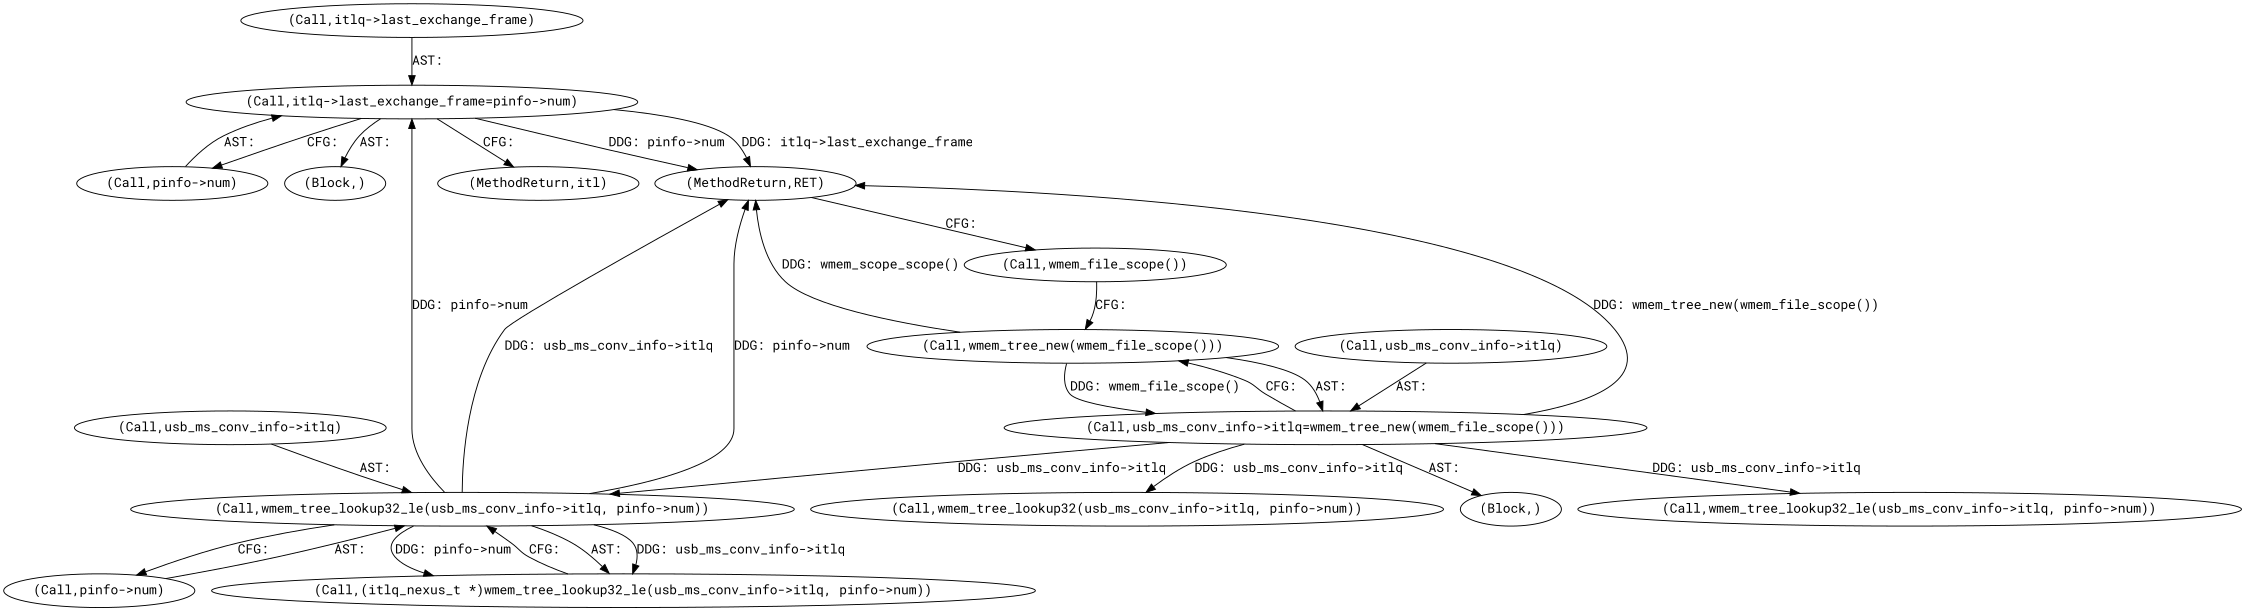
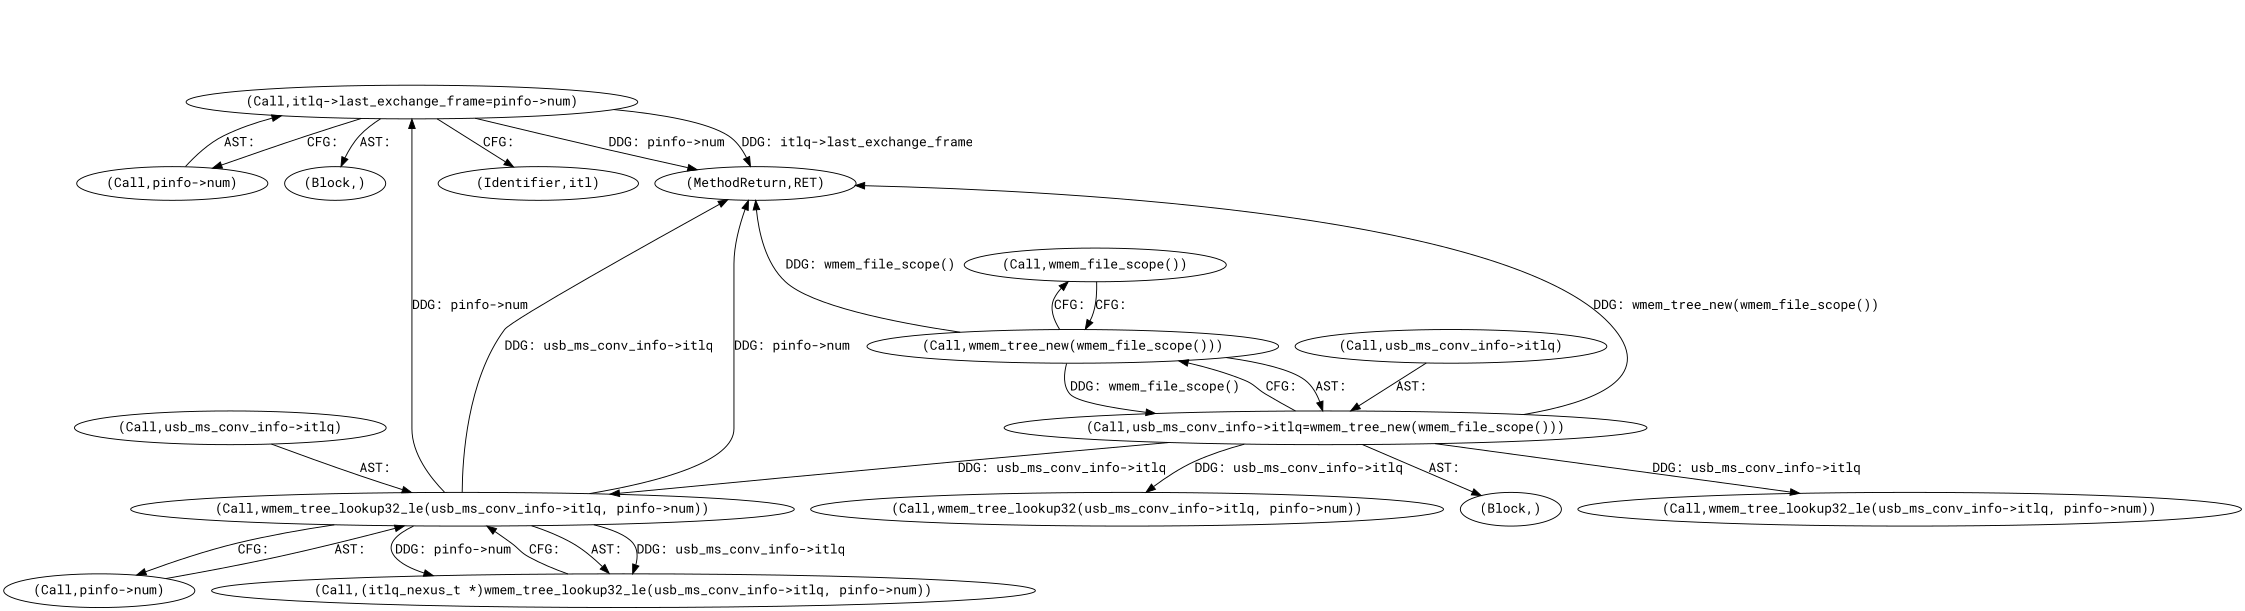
node "(Call,itlq->last_exchange_frame)": removed
node "(MethodReturn,itl)": label "(MethodReturn,itl)" -> "(Identifier,itl)"
edge "(MethodReturn,RET)" -> "(Call,wmem_file_scope())": now "(Call,wmem_tree_new(wmem_file_scope()))" -> "(Call,wmem_file_scope())"
edge "(Call,wmem_tree_new(wmem_file_scope()))" -> "(MethodReturn,RET)": label "DDG: wmem_scope_scope()" -> "DDG: wmem_file_scope()"
